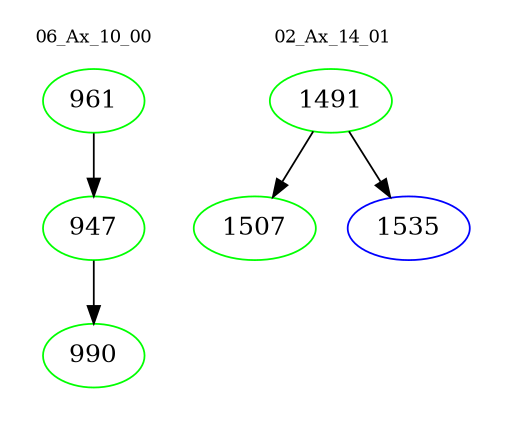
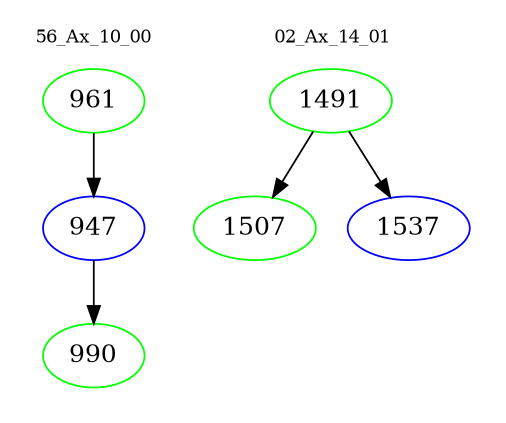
cluster "06_Ax_10_00": label "06_Ax_10_00" -> "56_Ax_10_00"
node "947": color green -> blue
node "1535": label "1535" -> "1537"
